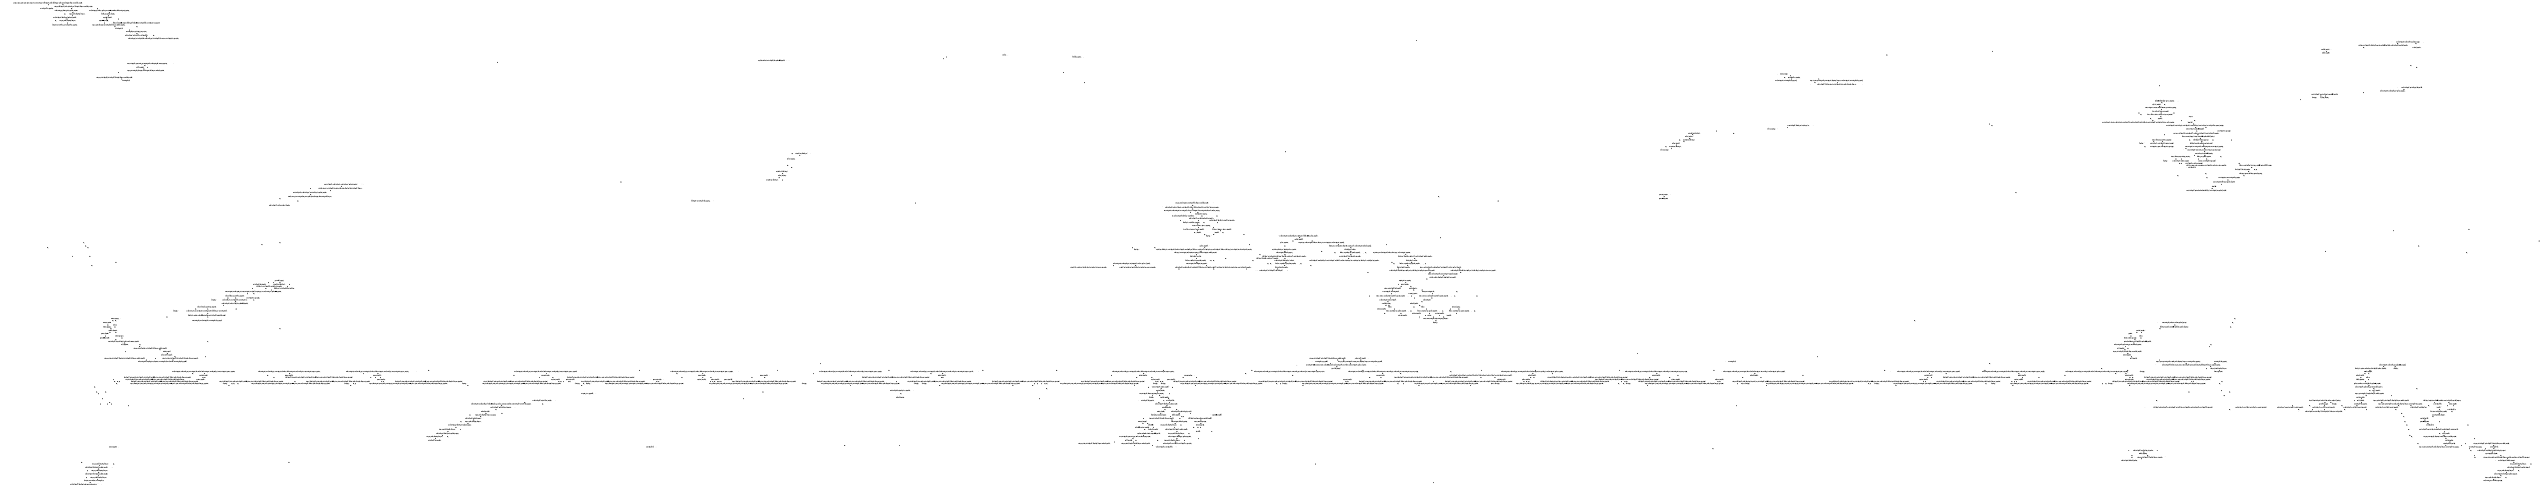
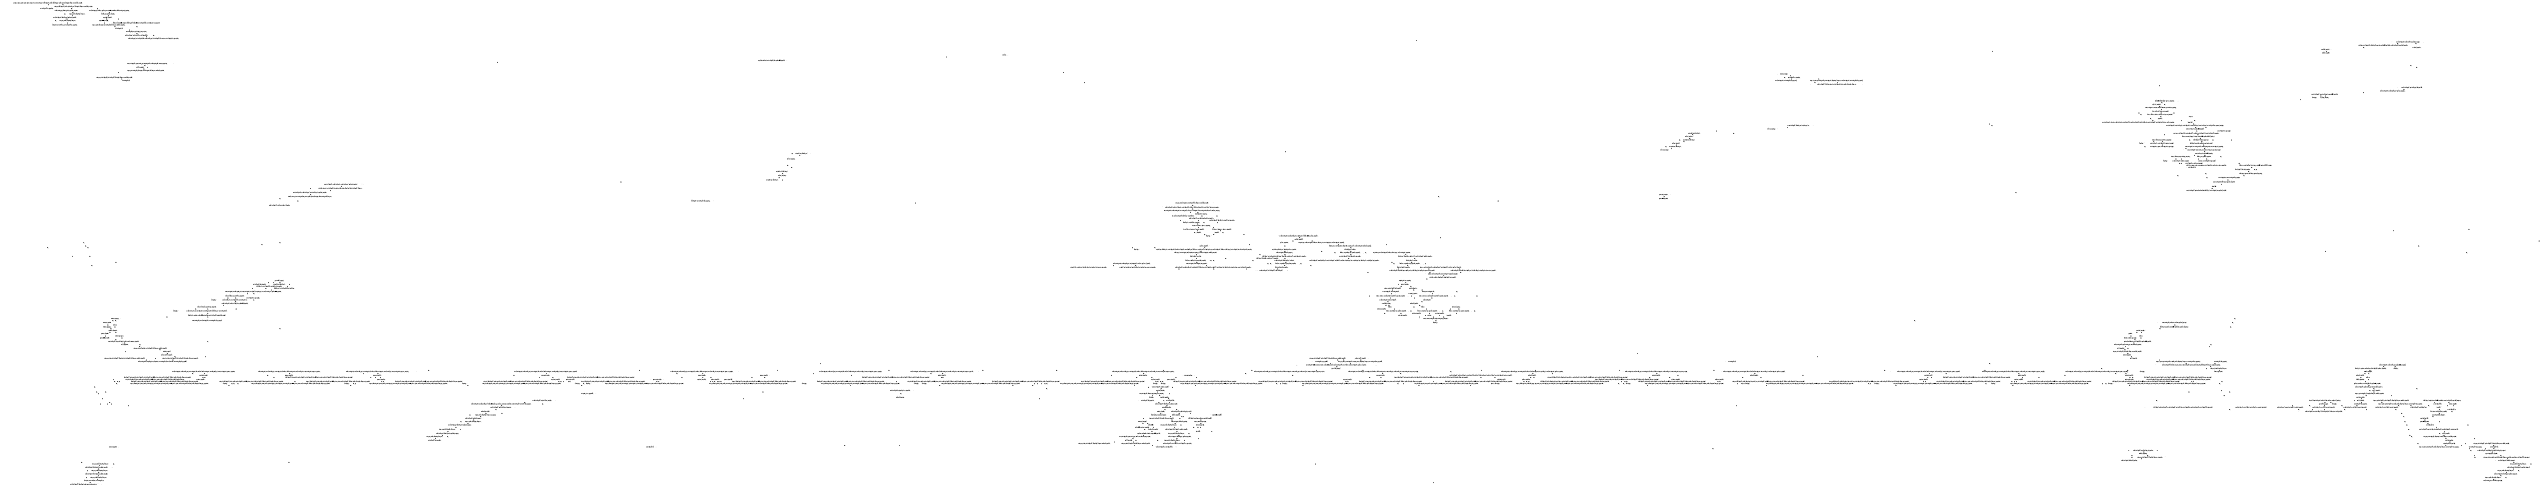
node "'add eax, eax', 'jmp 0x804e146',": removed
edge "'test ecx, ecx', 'je 0x804f6e6'," -> "'cmp ecx, 0x2', 'jne 0x804f743',": reversed
